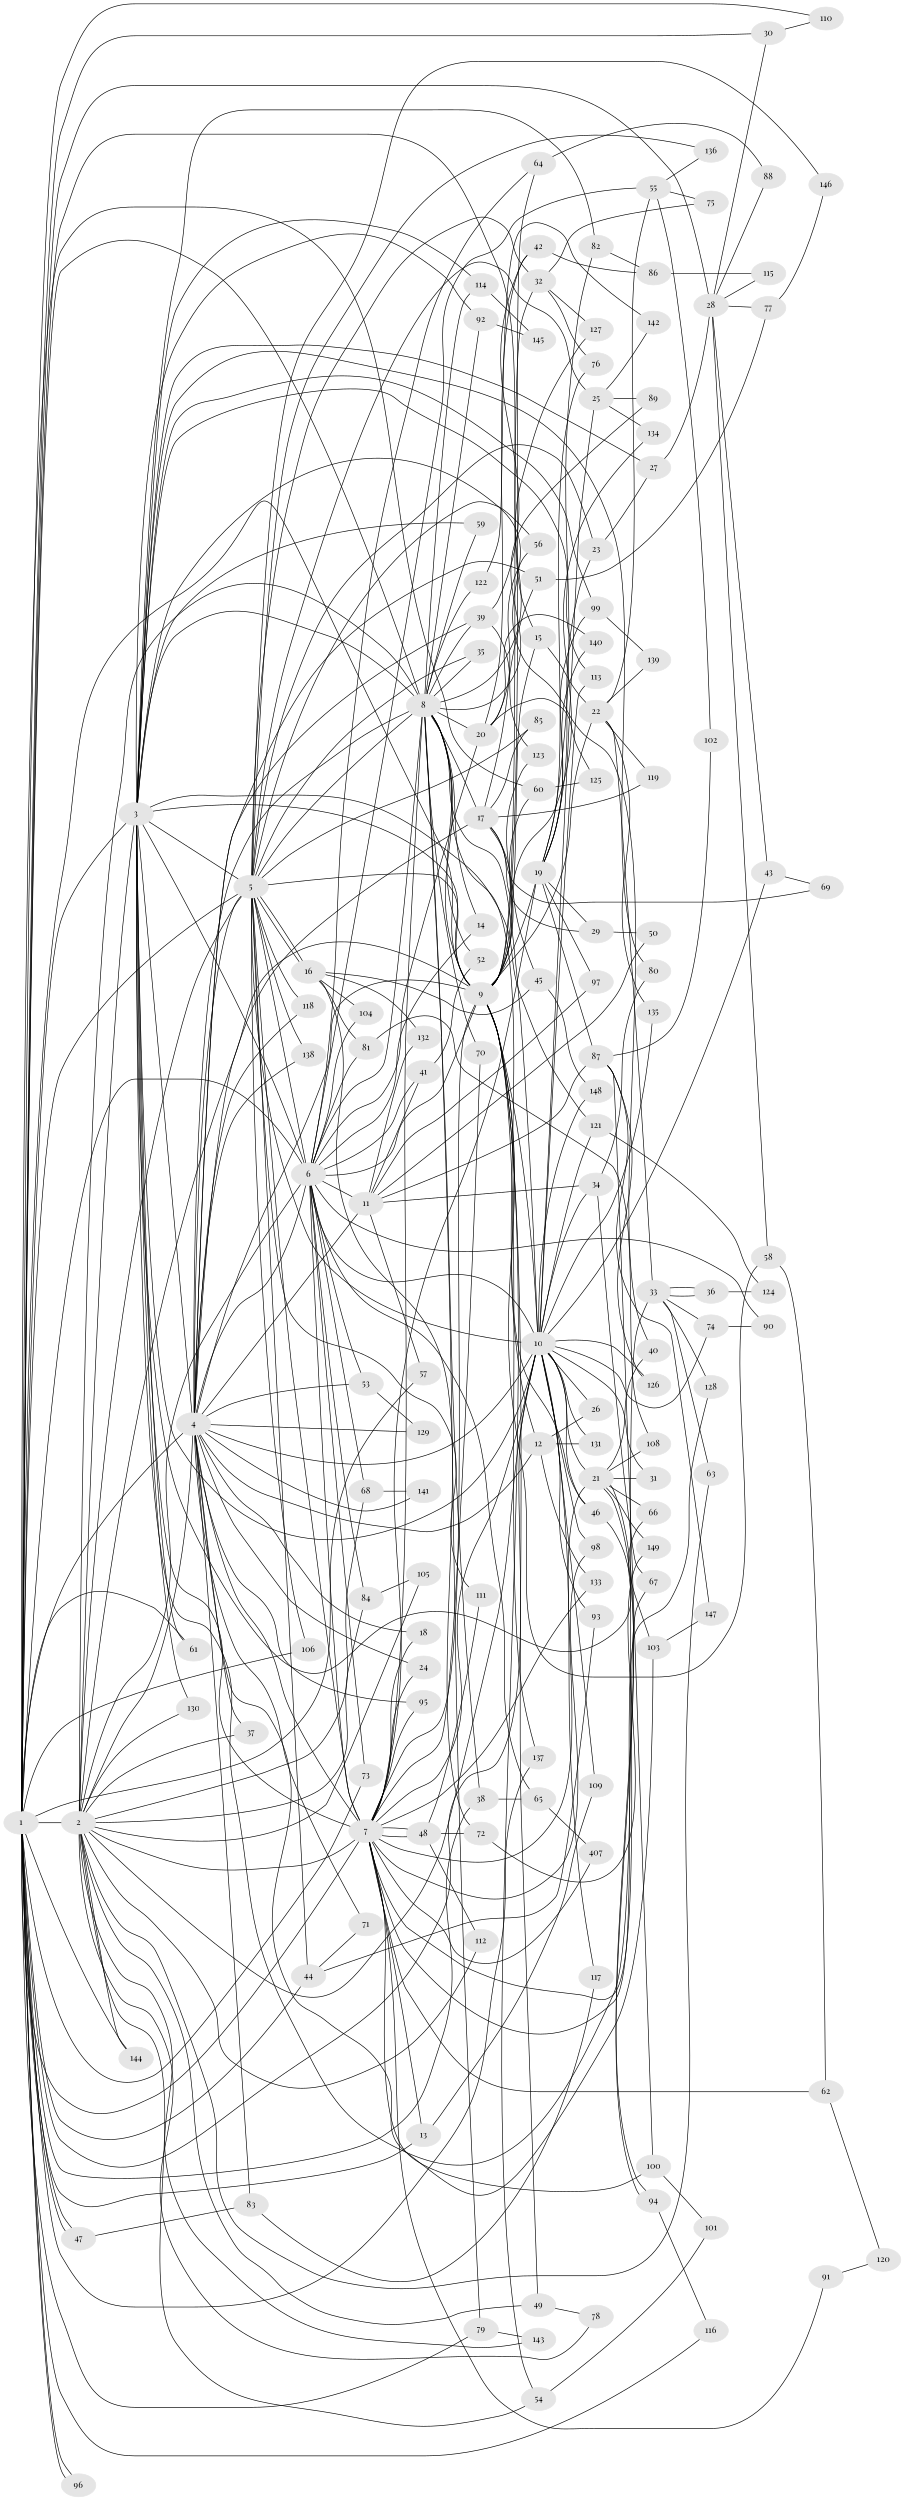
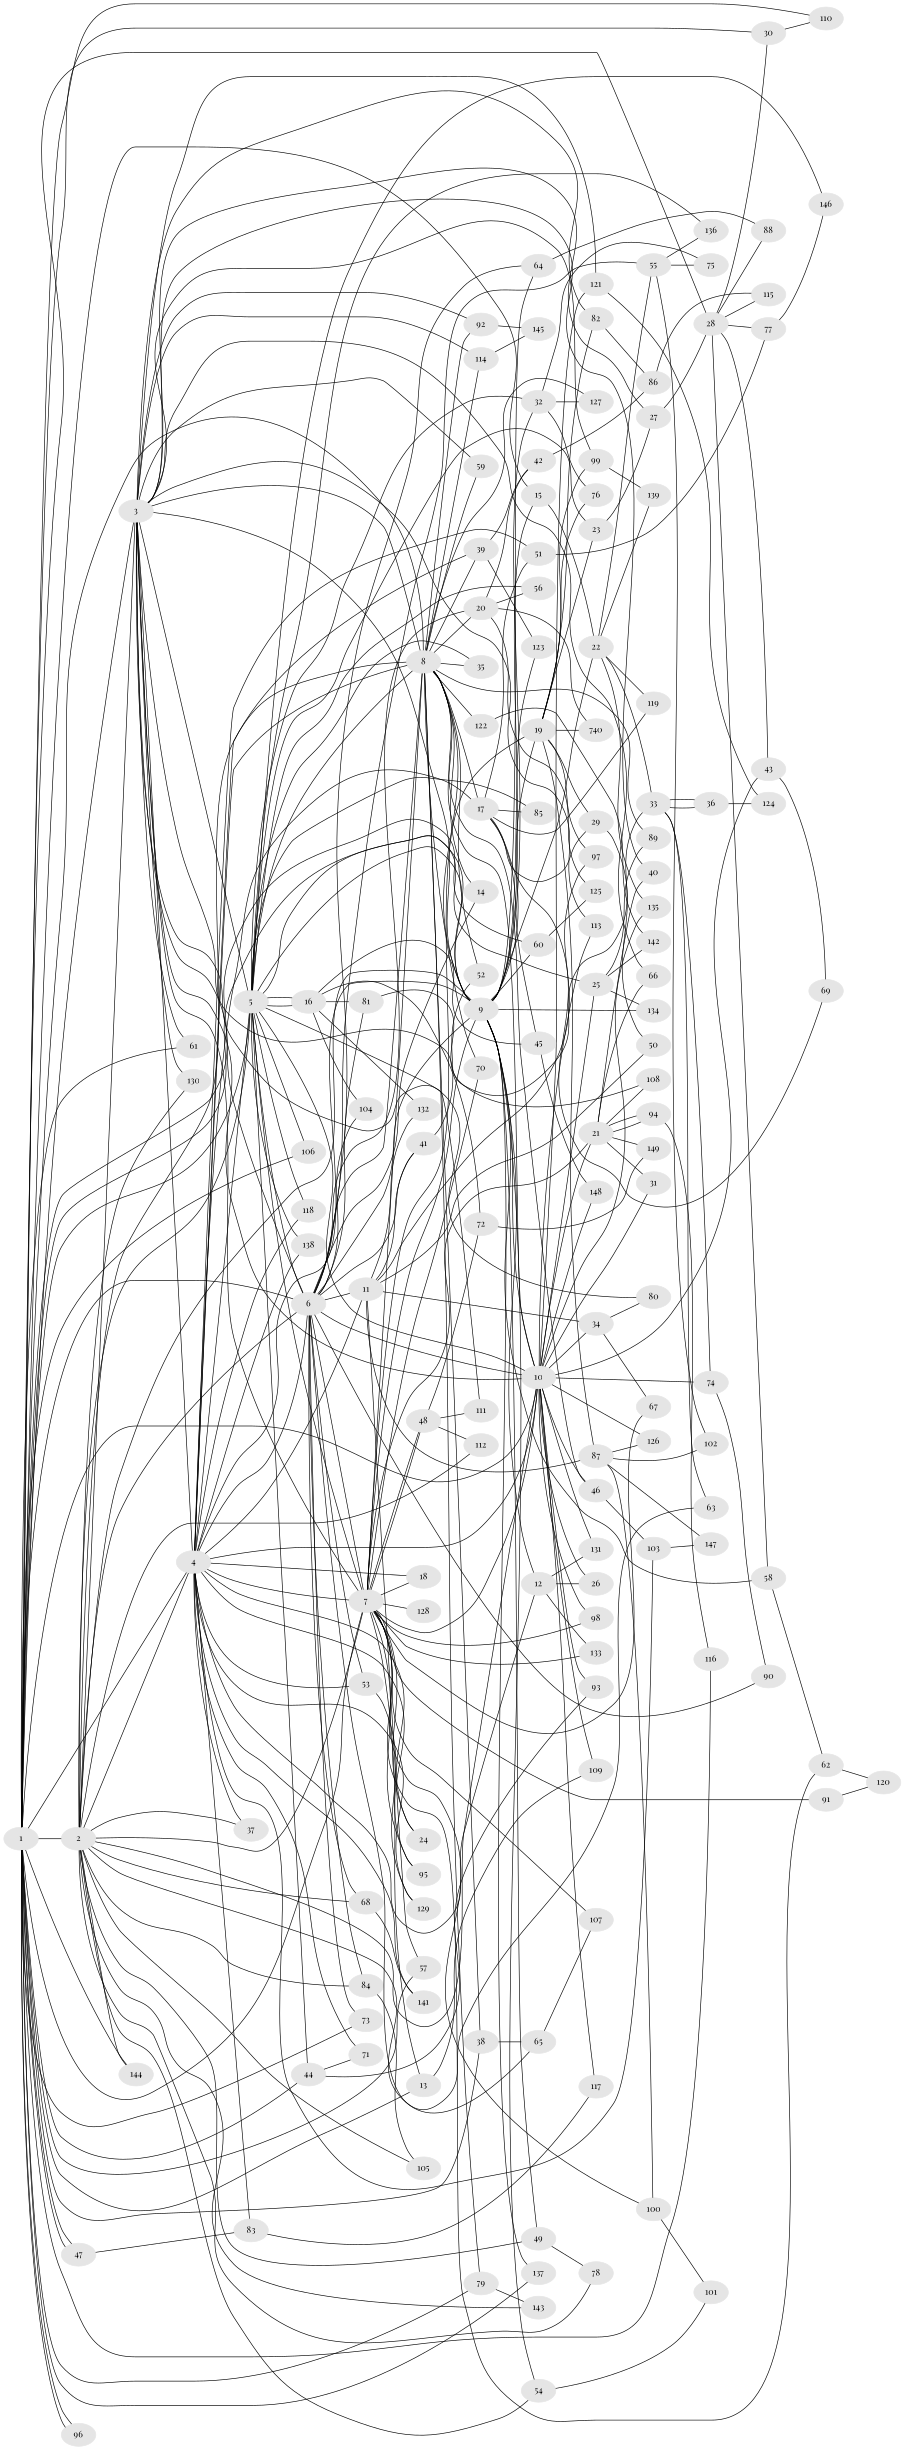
node "140": label "140" -> "740"
edge "33" -- "128": removed
node "407": label "407" -> "107"
